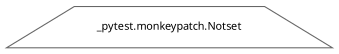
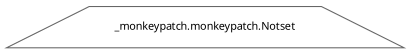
node "_pytest.monkeypatch.Notset": label "_pytest.monkeypatch.Notset" -> "_monkeypatch.monkeypatch.Notset"
